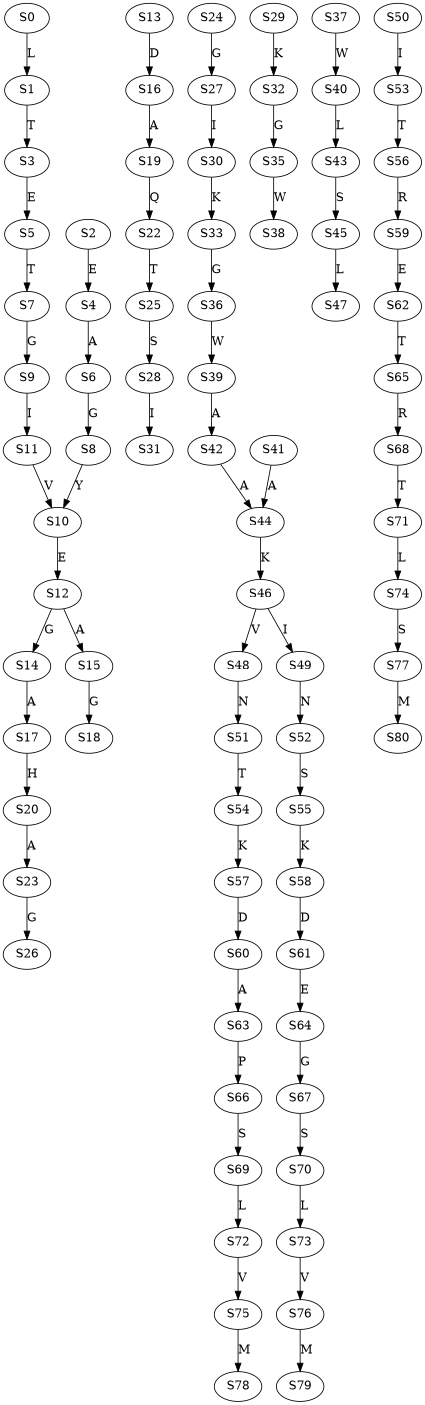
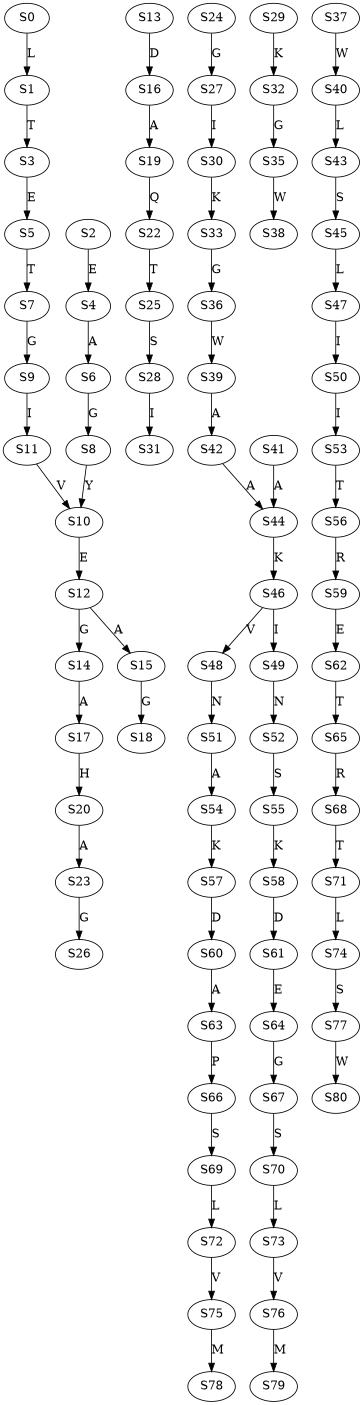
edge "S47" -> "S50": added, label "I"
edge "S77" -> "S80": label "M" -> "W"
edge "S51" -> "S54": label "T" -> "A"
